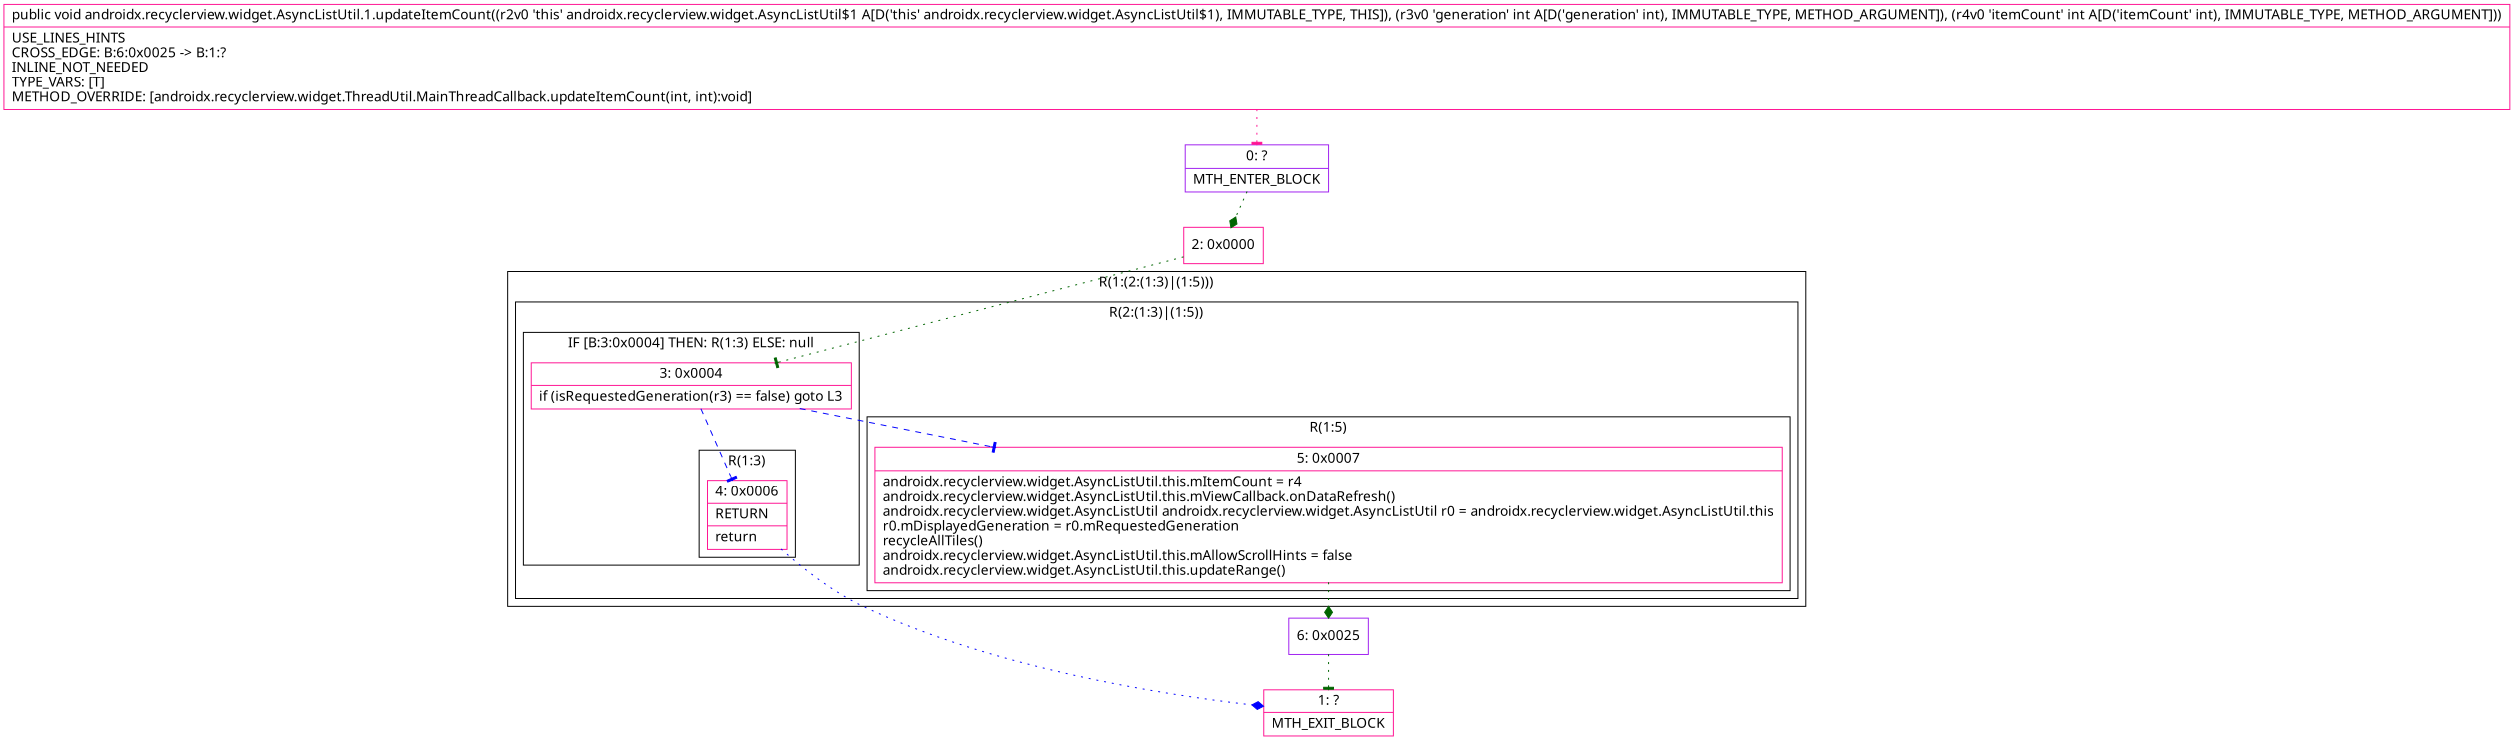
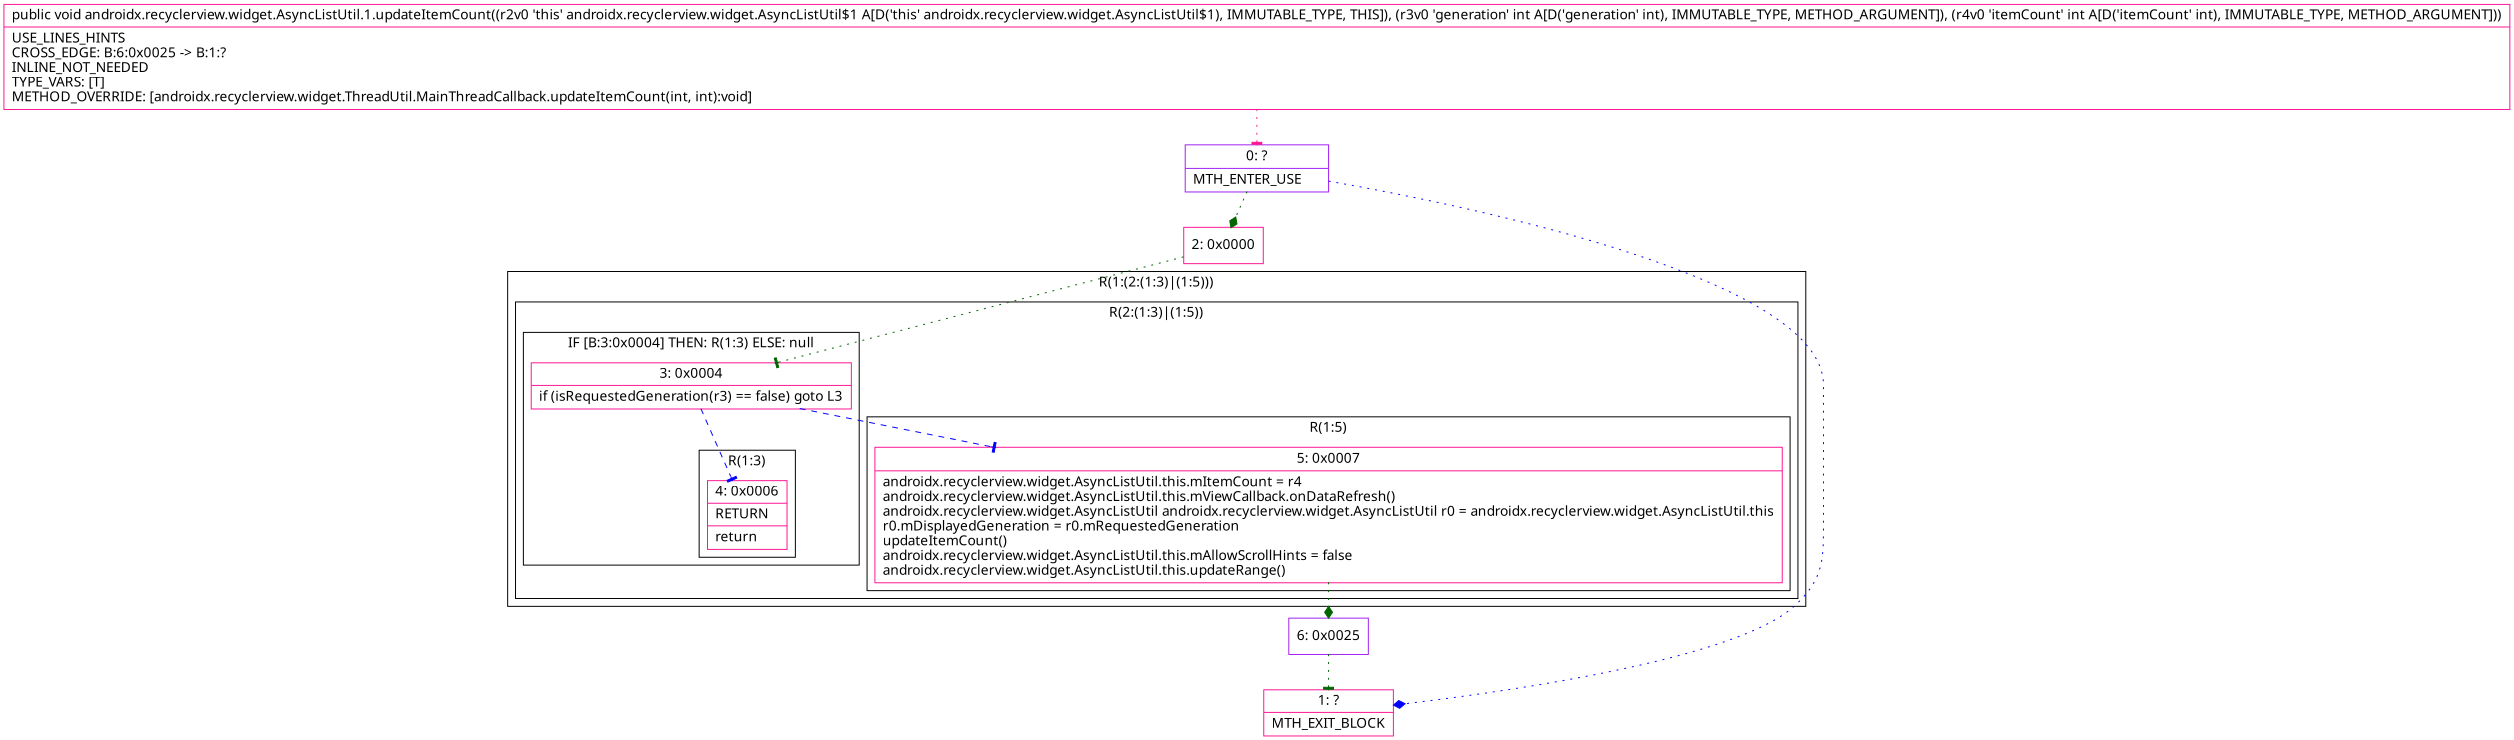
node "0: ?": text "MTH_ENTER_BLOCK" -> "MTH_ENTER_USE"
node "5: 0x0007": text "recycleAllTiles()" -> "updateItemCount()"
edge "4: 0x0006" -> "1: ?": now "0: ?" -> "1: ?"
